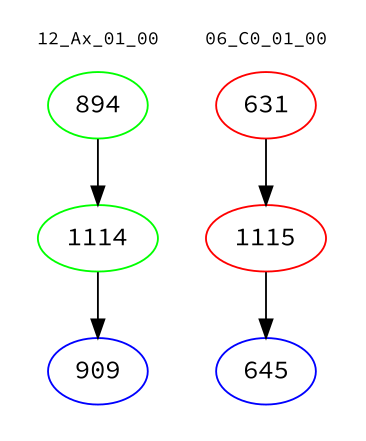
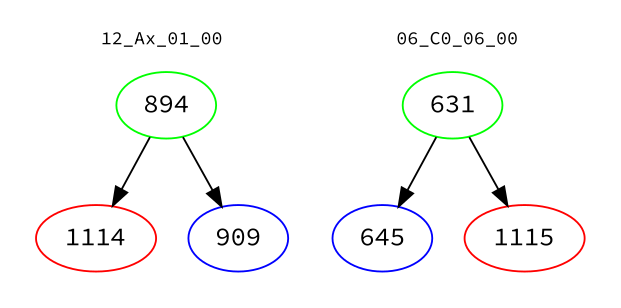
cluster "06_C0_01_00": label "06_C0_01_00" -> "06_C0_06_00"
node "631": color red -> green
node "1114": color green -> red
edge "1114" -> "909": now "894" -> "909"
edge "1115" -> "645": now "631" -> "645"
